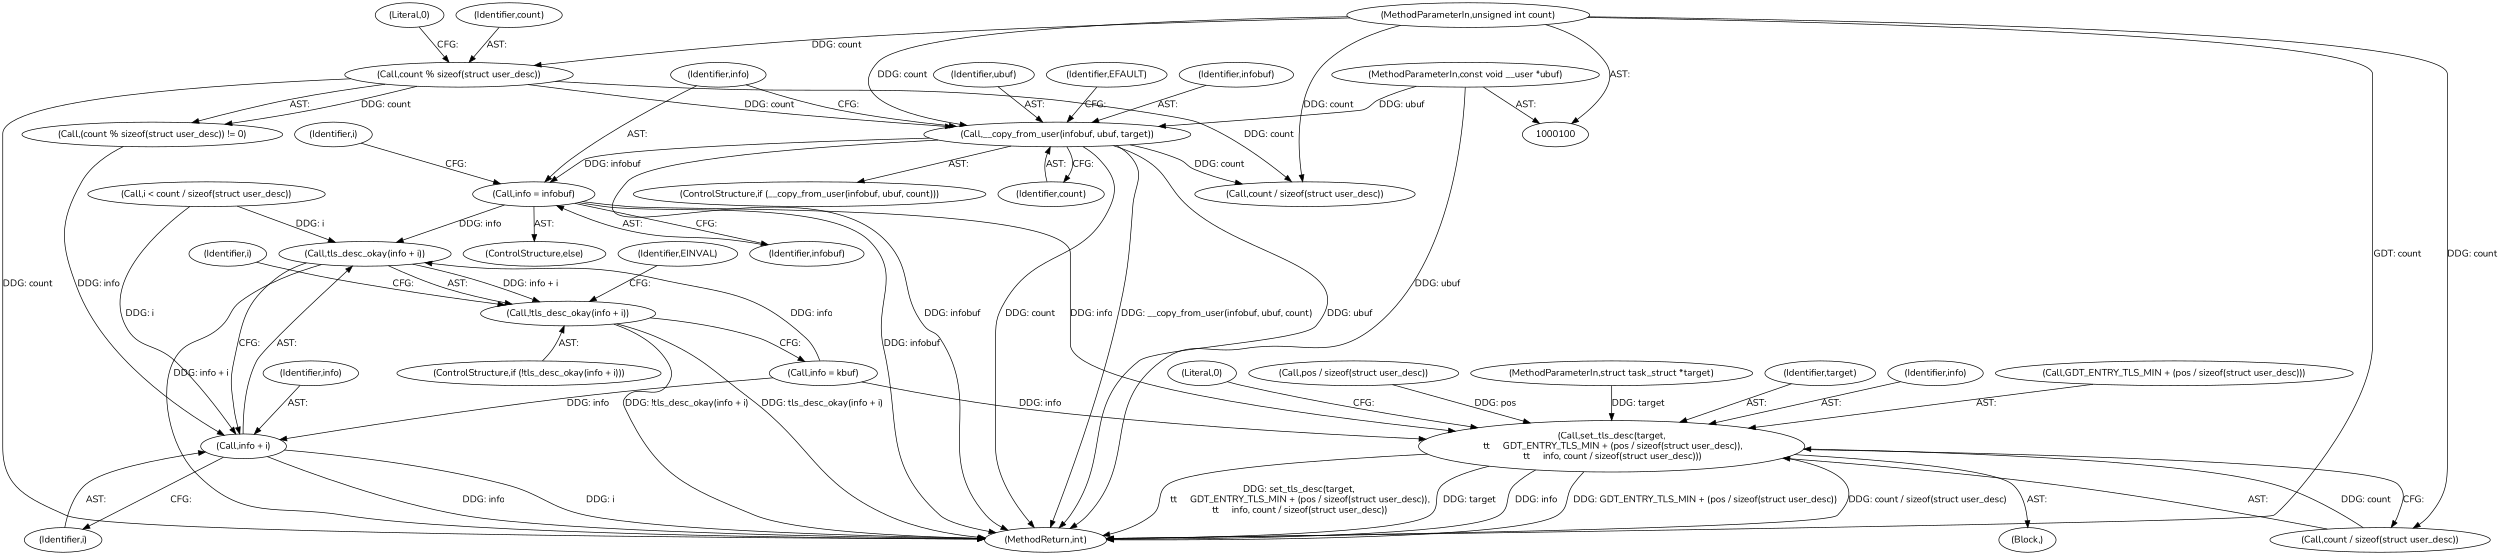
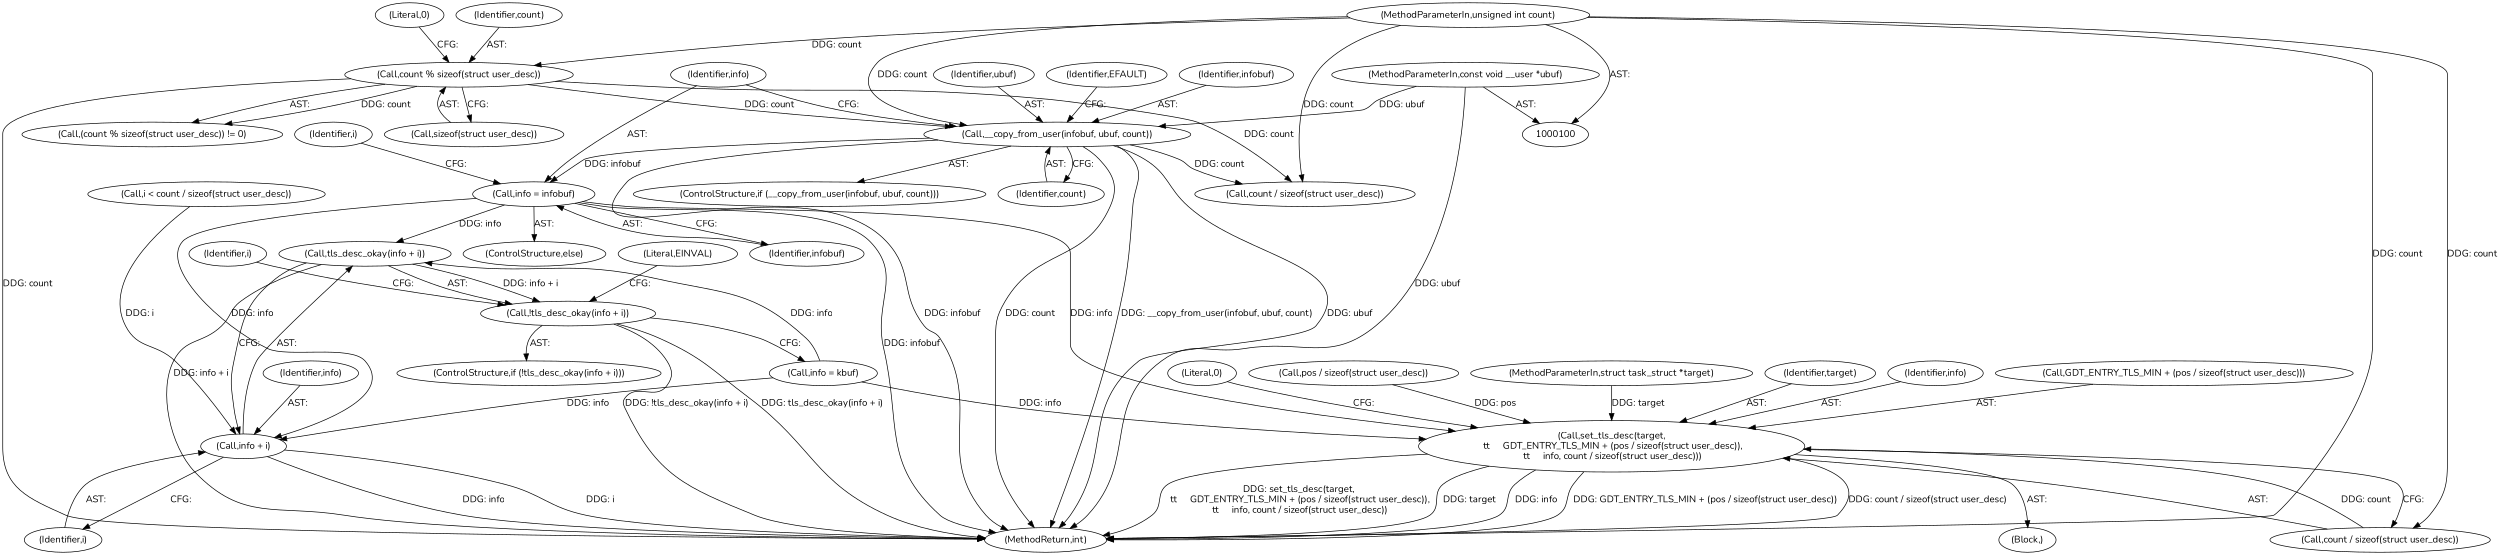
node "(Call,sizeof(struct user_desc))": added
node "(Call,__copy_from_user(infobuf, ubuf, target))": label "(Call,__copy_from_user(infobuf, ubuf, target))" -> "(Call,__copy_from_user(infobuf, ubuf, count))"
edge "(Call,i < count / sizeof(struct user_desc))" -> "(Call,tls_desc_okay(info + i))": removed, label "DDG: i"
node "(Identifier,EINVAL)": label "(Identifier,EINVAL)" -> "(Literal,EINVAL)"
edge "(MethodParameterIn,unsigned int count)" -> "(MethodReturn,int)": label "GDT: count" -> "DDG: count"
edge "(Call,(count % sizeof(struct user_desc)) != 0)" -> "(Call,info + i)": now "(Call,info = infobuf)" -> "(Call,info + i)"
edge "(ControlStructure,if (!tls_desc_okay(info + i)))" -> "(Call,!tls_desc_okay(info + i))": reversed
